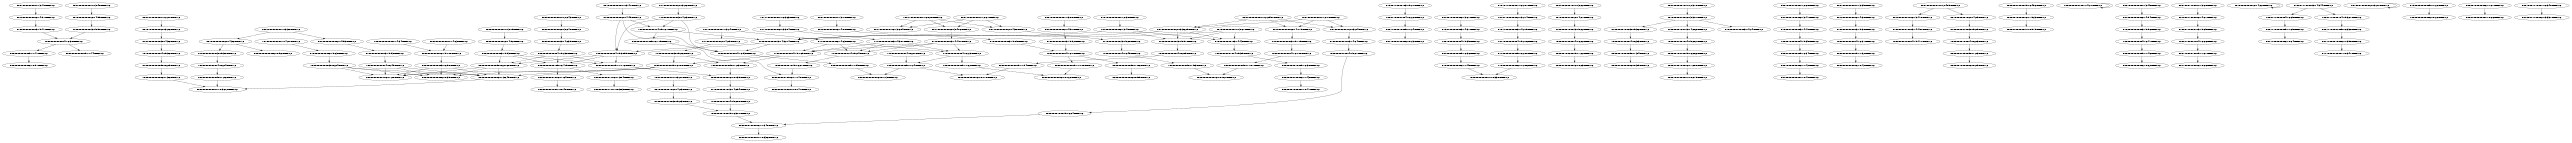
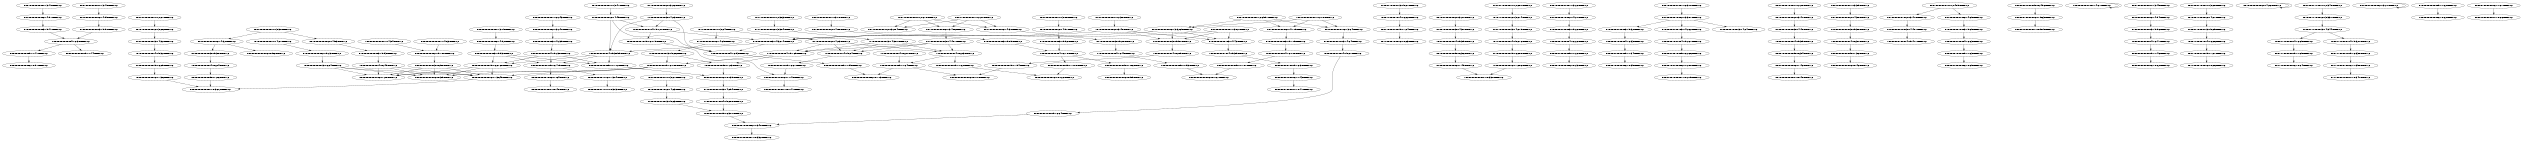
edge "001000111000_2-13:337-LEN:12" -> "010001110000_3-14:344-LEN:12": added
